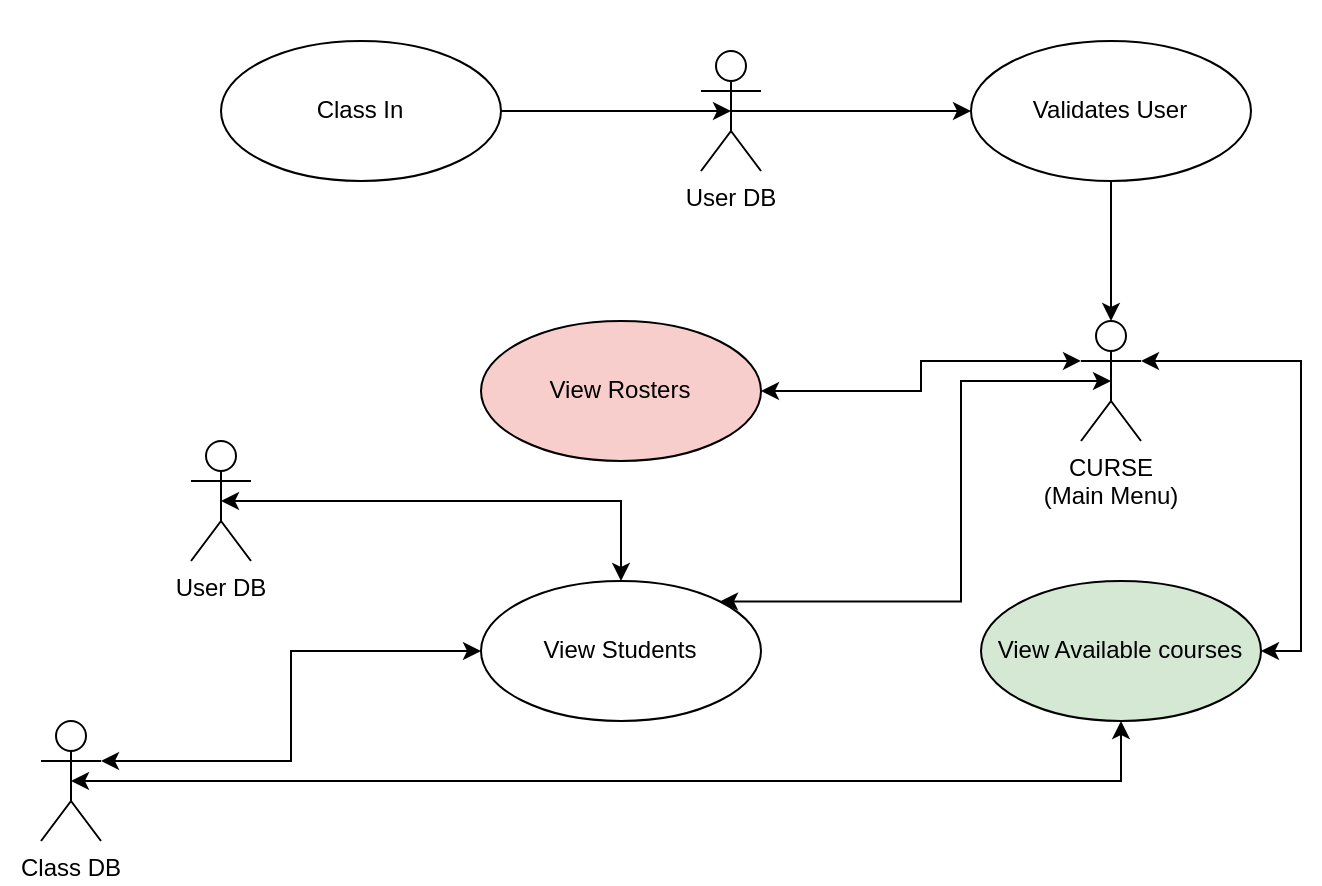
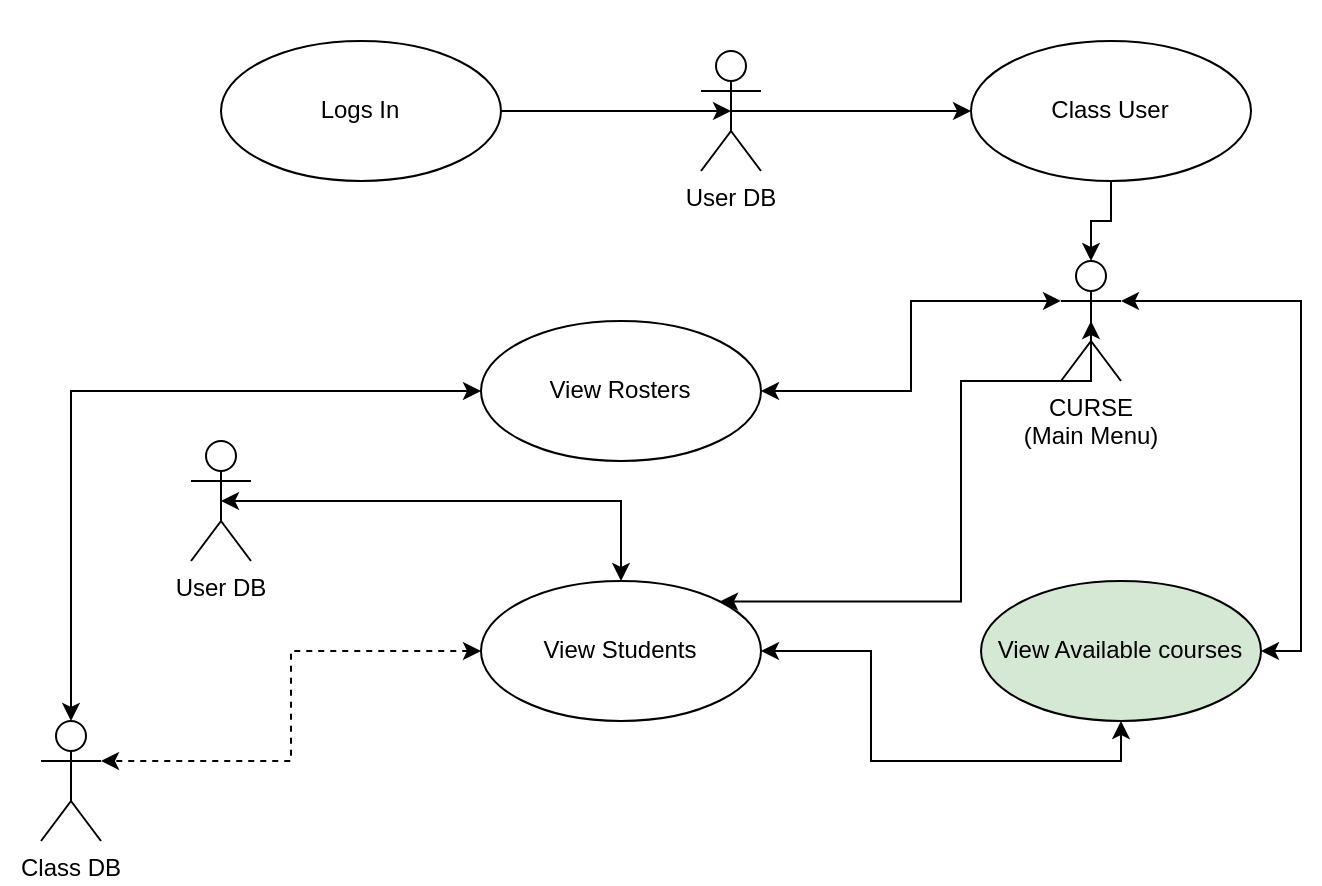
node "Class In": label "Class In" -> "Logs In"
node "Validates User": label "Validates User" -> "Class User"
node "CURSE (Main Menu)": moved (1111, 381) -> (1091, 321)
edge "View Rosters" -- "Class DB": added
node "View Rosters": fillcolor #f8cecc -> #ffffff
edge "View Students" -- "Class DB": style solid -> dashed
edge "View Available courses" -- "Class DB": now "View Available courses" -- "View Students"
